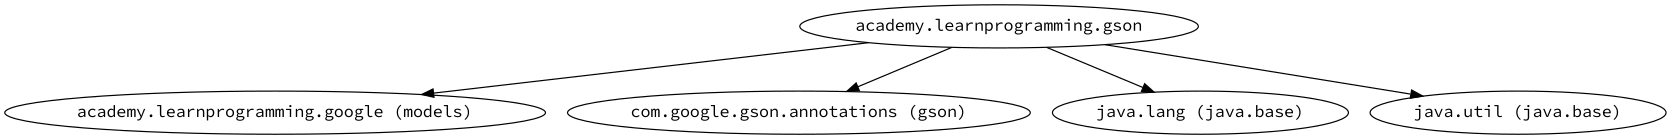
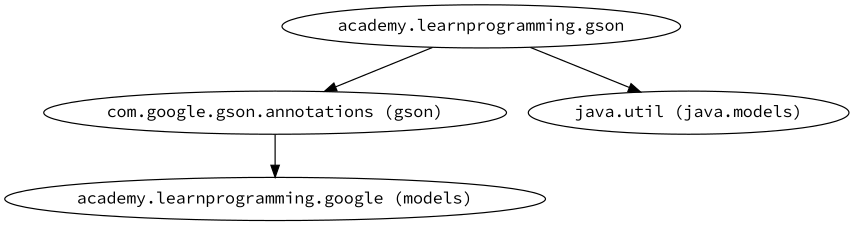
edge "academy.learnprogramming.gson" -> "academy.learnprogramming.google (models)": now "com.google.gson.annotations (gson)" -> "academy.learnprogramming.google (models)"
node "java.lang (java.base)": removed
node "java.util (java.base)": label "java.util (java.base)" -> "java.util (java.models)"
